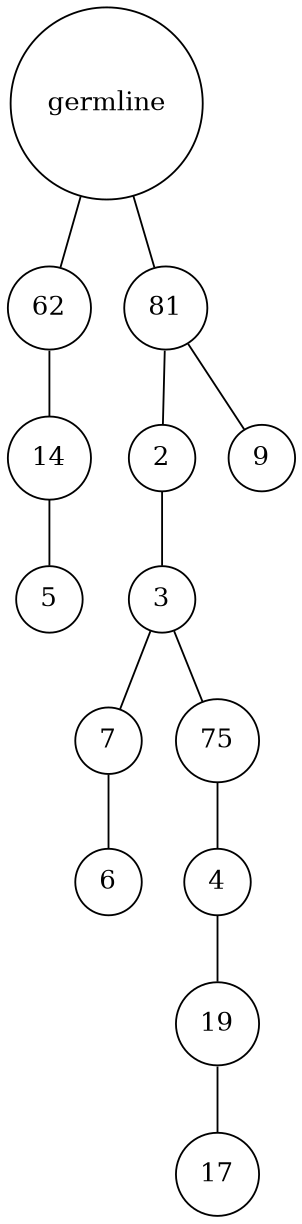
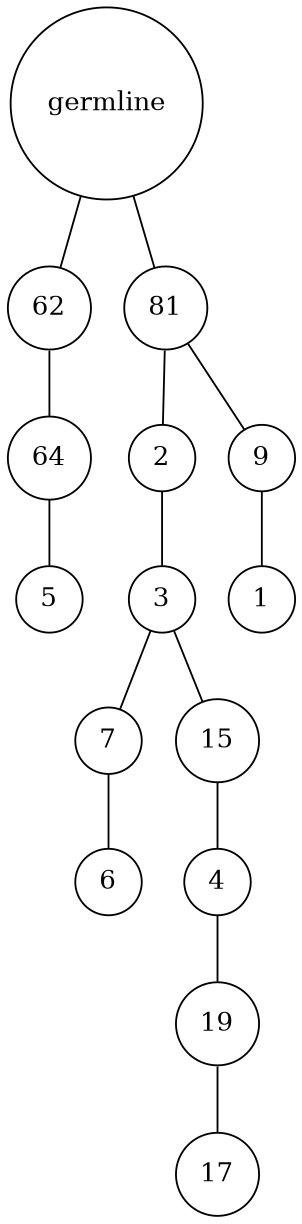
node "14": label "14" -> "64"
node "1": added
node "75": label "75" -> "15"
